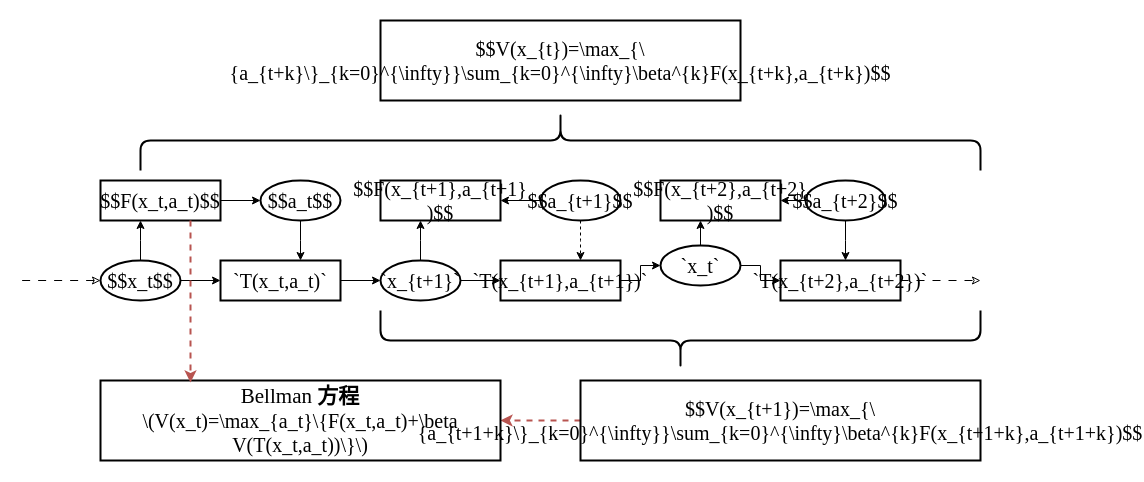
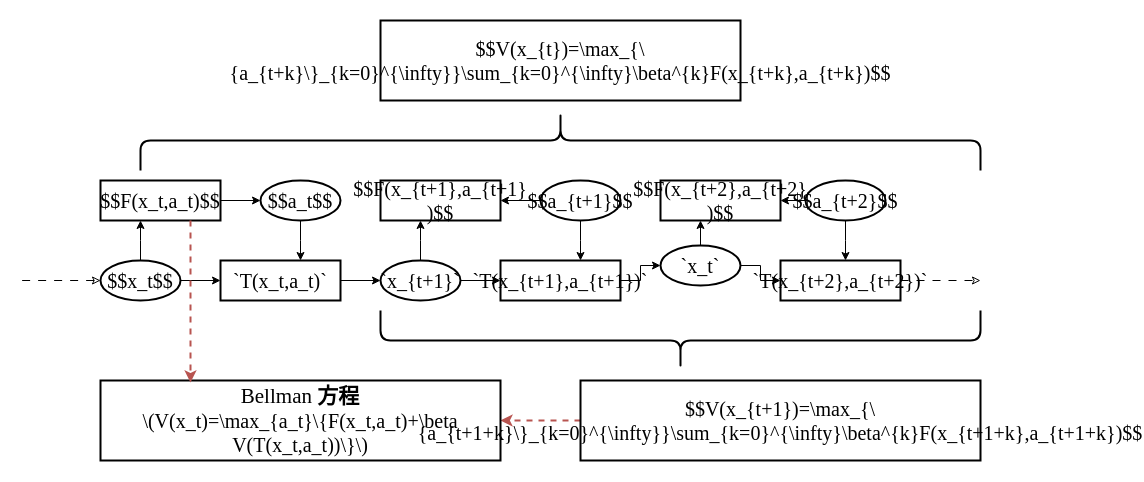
edge "$$a_{t+1}$$" -> "`T(x_{t+1},a_{t+1})`": style dashed -> solid
